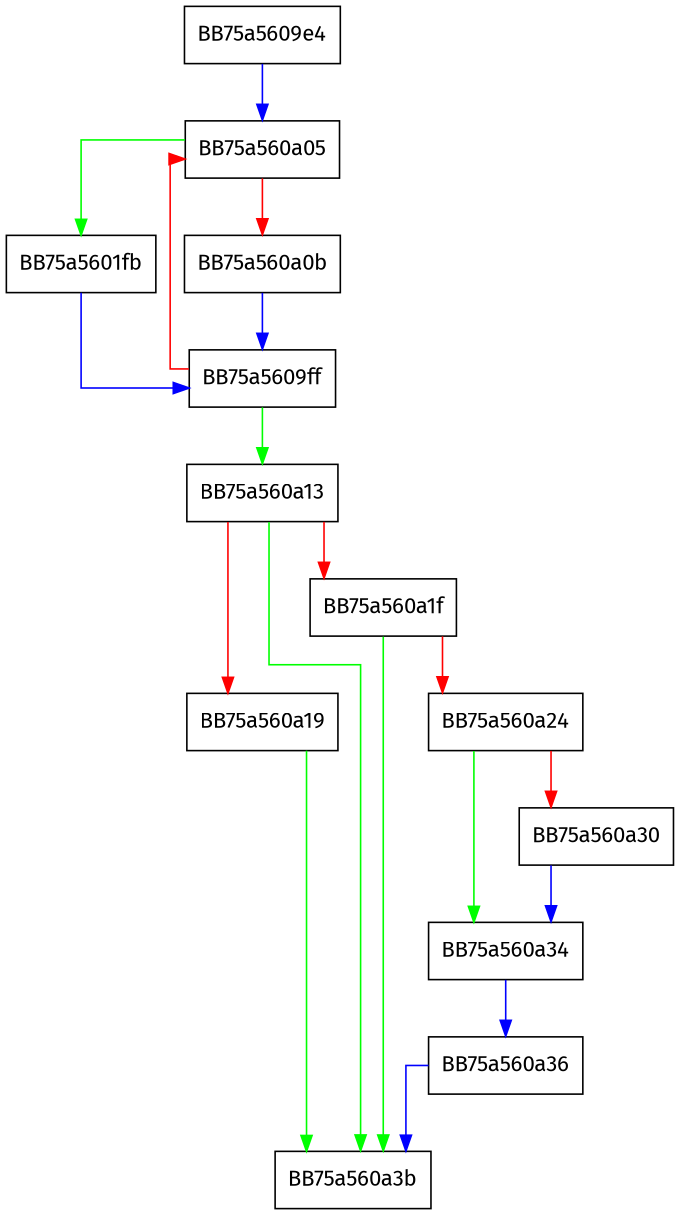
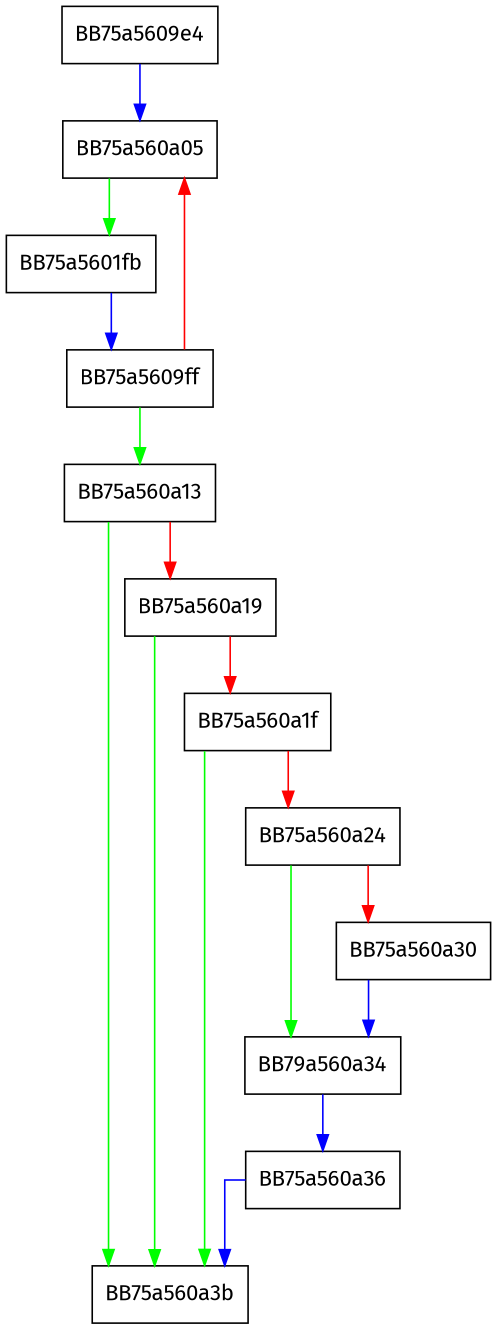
node "BB75a560a0b": removed
edge "BB75a560a13" -> "BB75a560a1f": now "BB75a560a19" -> "BB75a560a1f"
node "BB75a560a34": label "BB75a560a34" -> "BB79a560a34"
